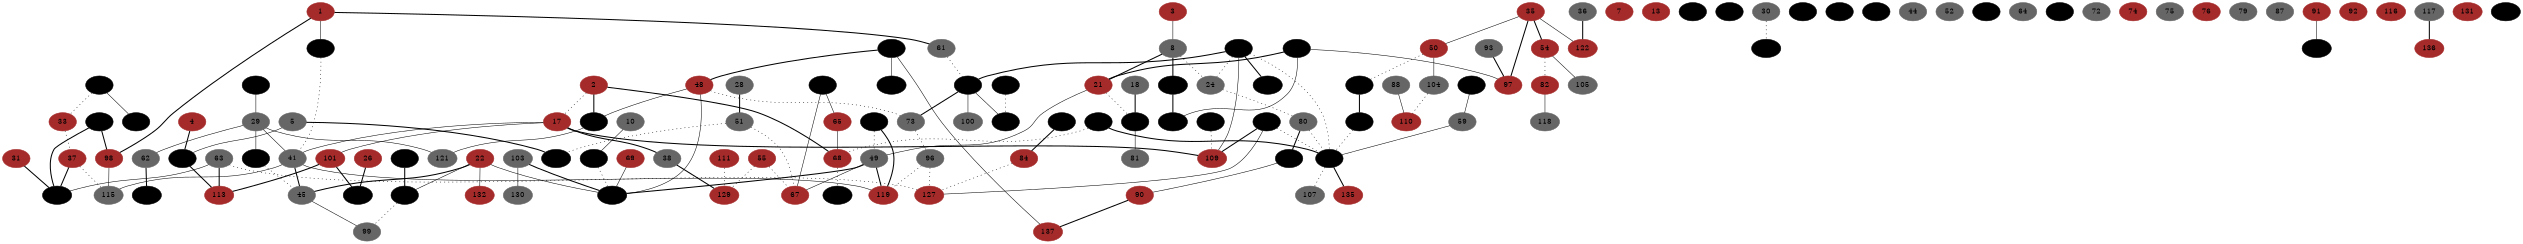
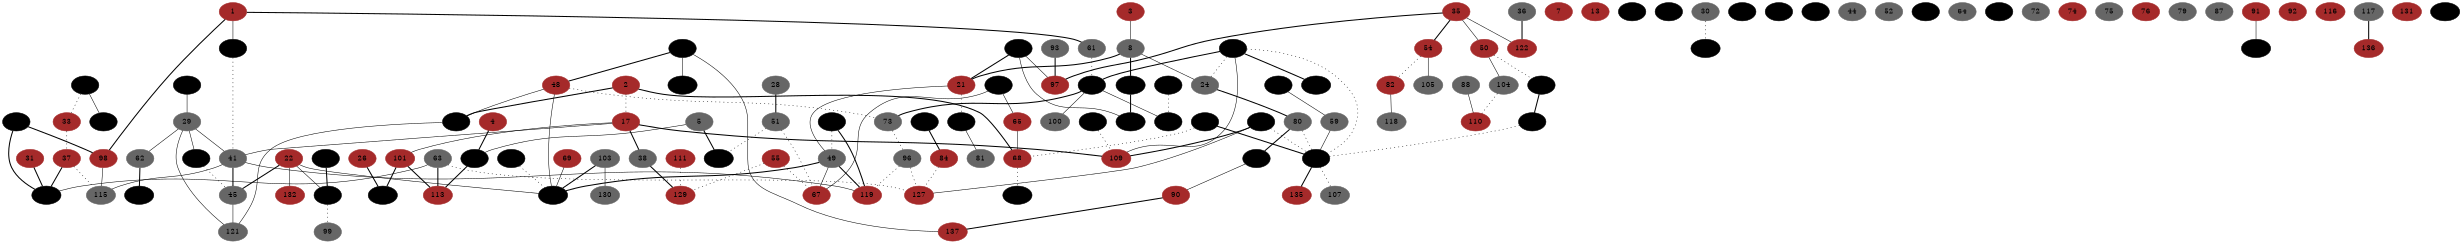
edge "8" -- "24": style dotted -> solid
node "18": removed
edge "24" -- "80": style dotted -> bold
node "10": removed
edge "45" -- "99": now "45" -- "121"
